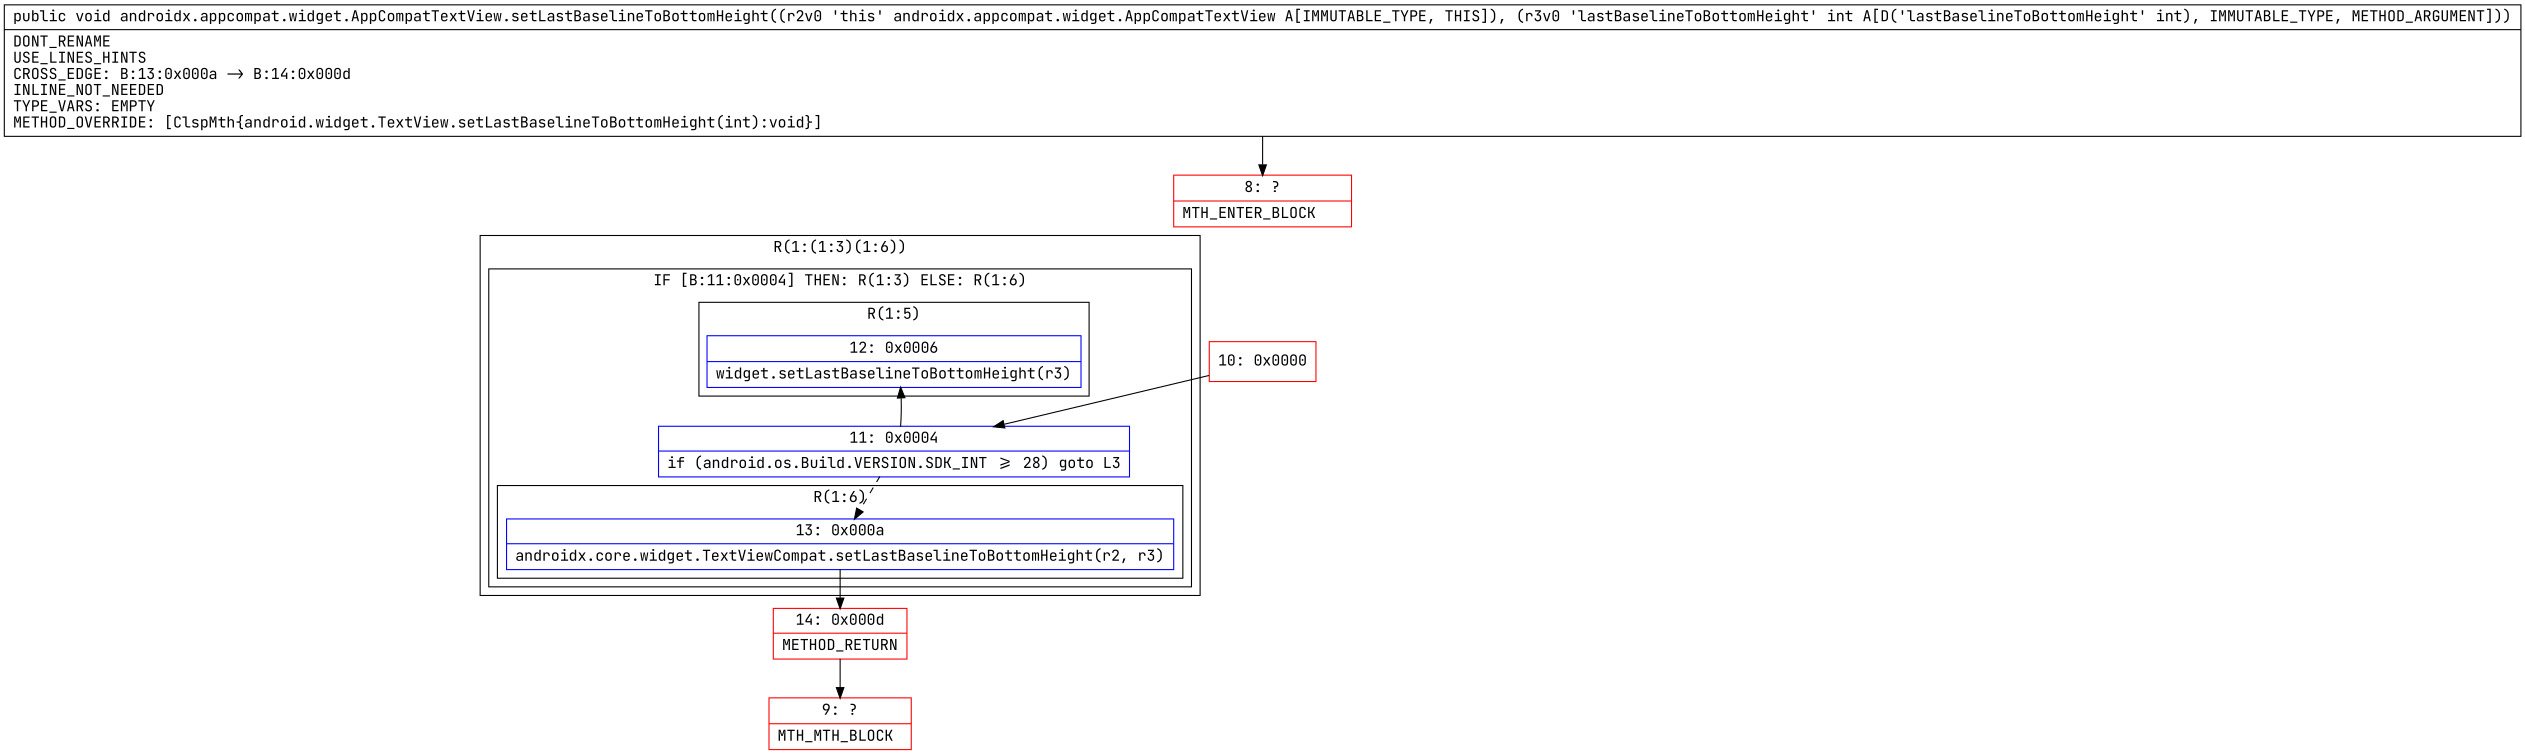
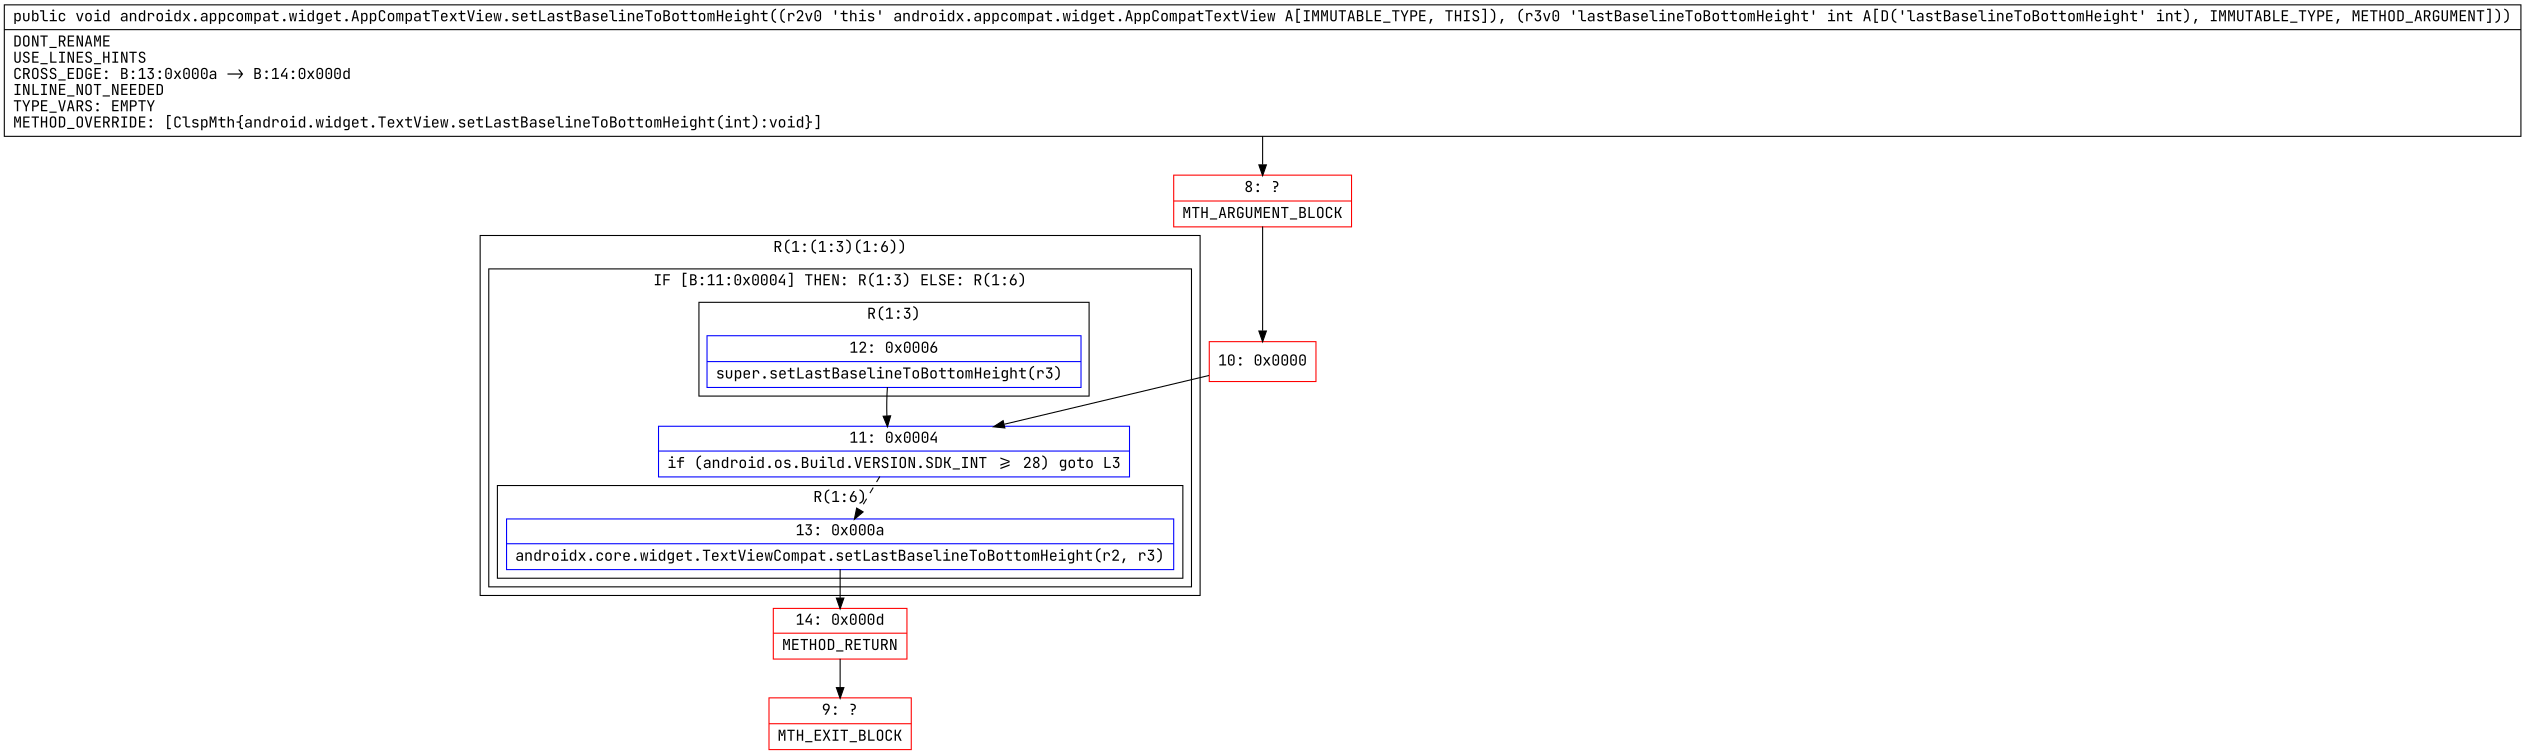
node "8: ?": text "MTH_ENTER_BLOCK" -> "MTH_ARGUMENT_BLOCK"
edge "8: ?" -> "10: 0x0000": added
cluster "R(1:5)": label "R(1:5)" -> "R(1:3)"
node "12: 0x0006": text "widget.setLastBaselineToBottomHeight(r3)" -> "super.setLastBaselineToBottomHeight(r3)"
edge "11: 0x0004" -> "12: 0x0006": reversed
node "9: ?": text "MTH_MTH_BLOCK" -> "MTH_EXIT_BLOCK"
